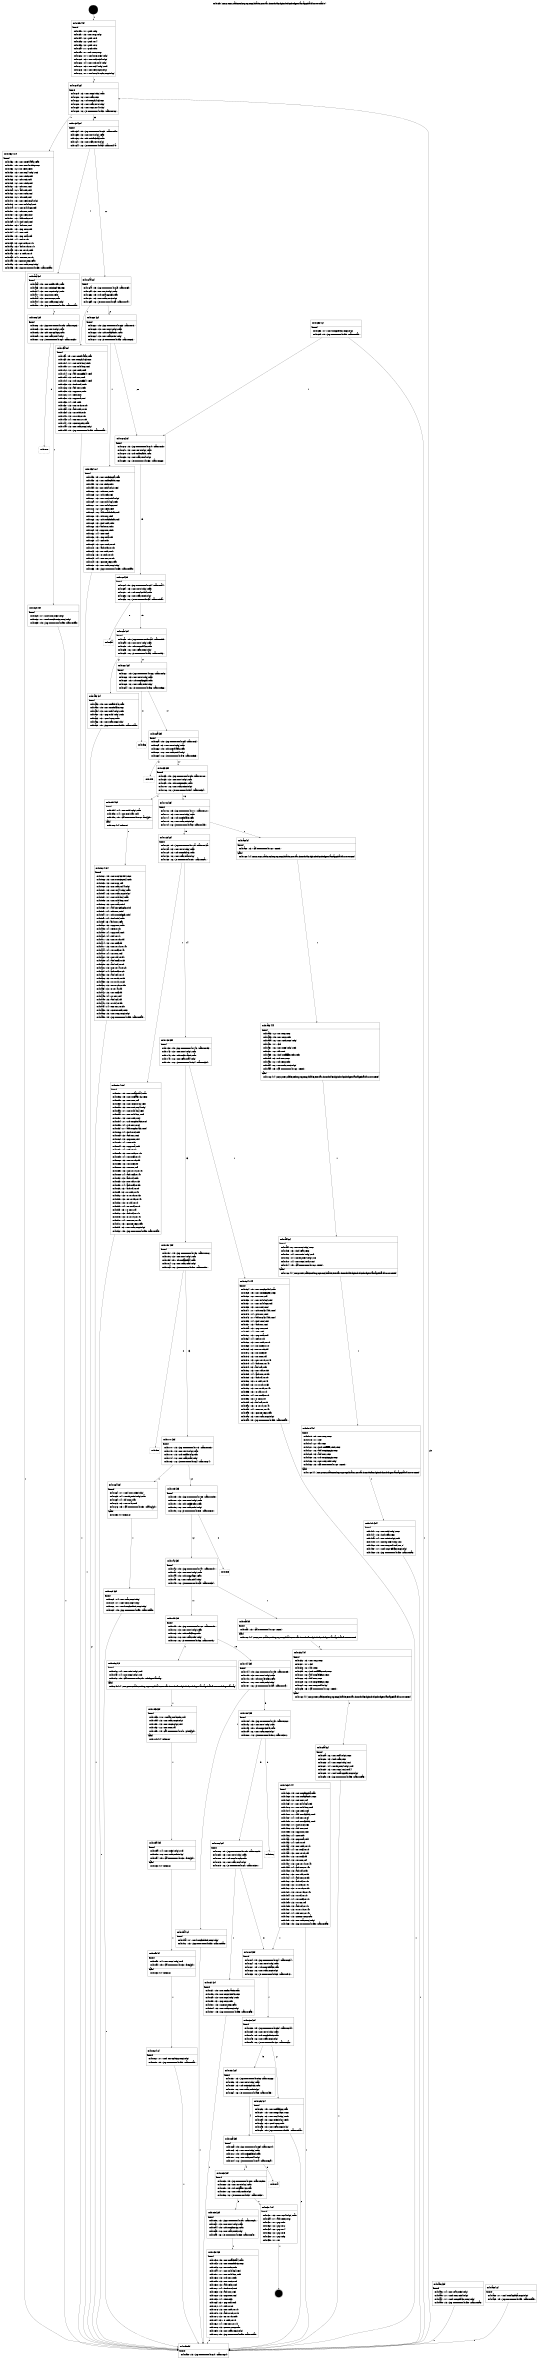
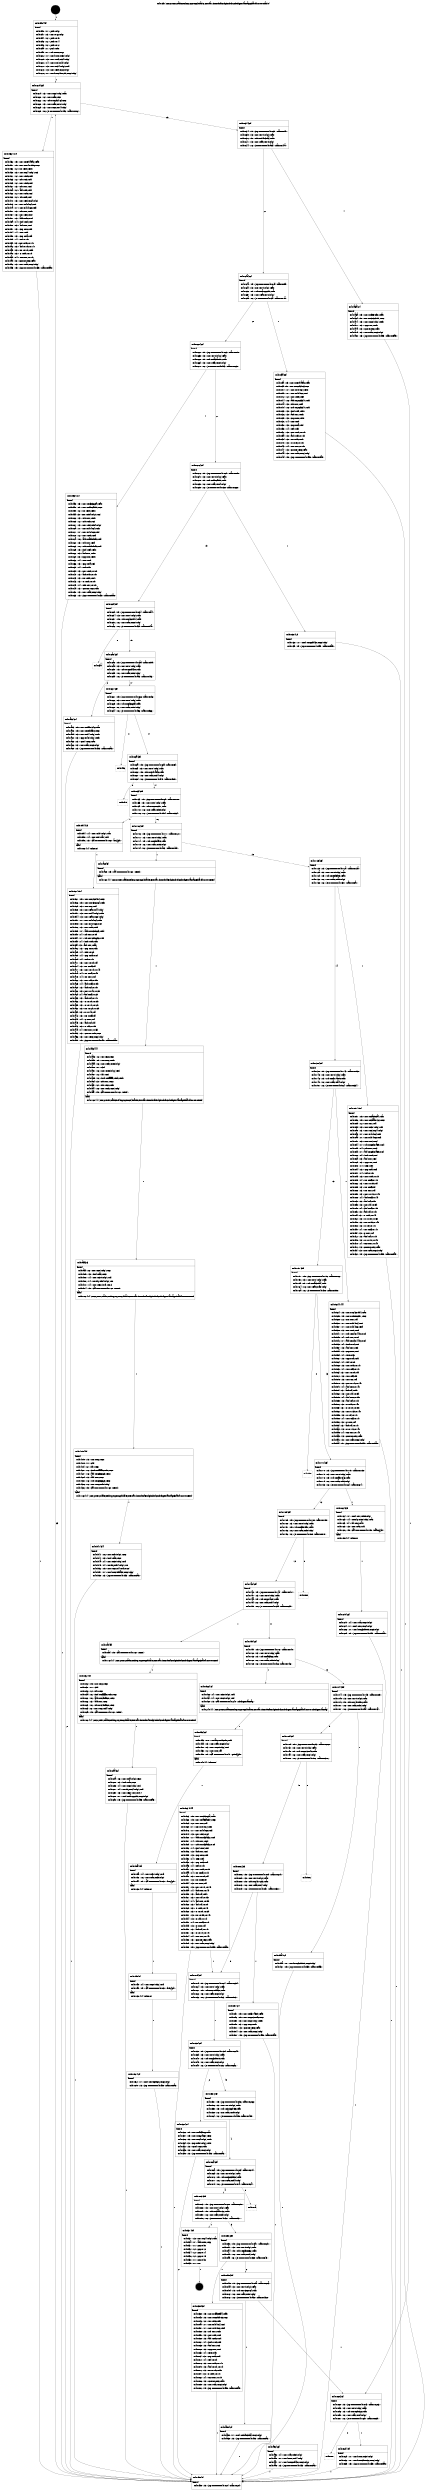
edge "0x401c58 [12]" -> "0x401676 [25]": reversed
node "0x4018b5 [25]": added
